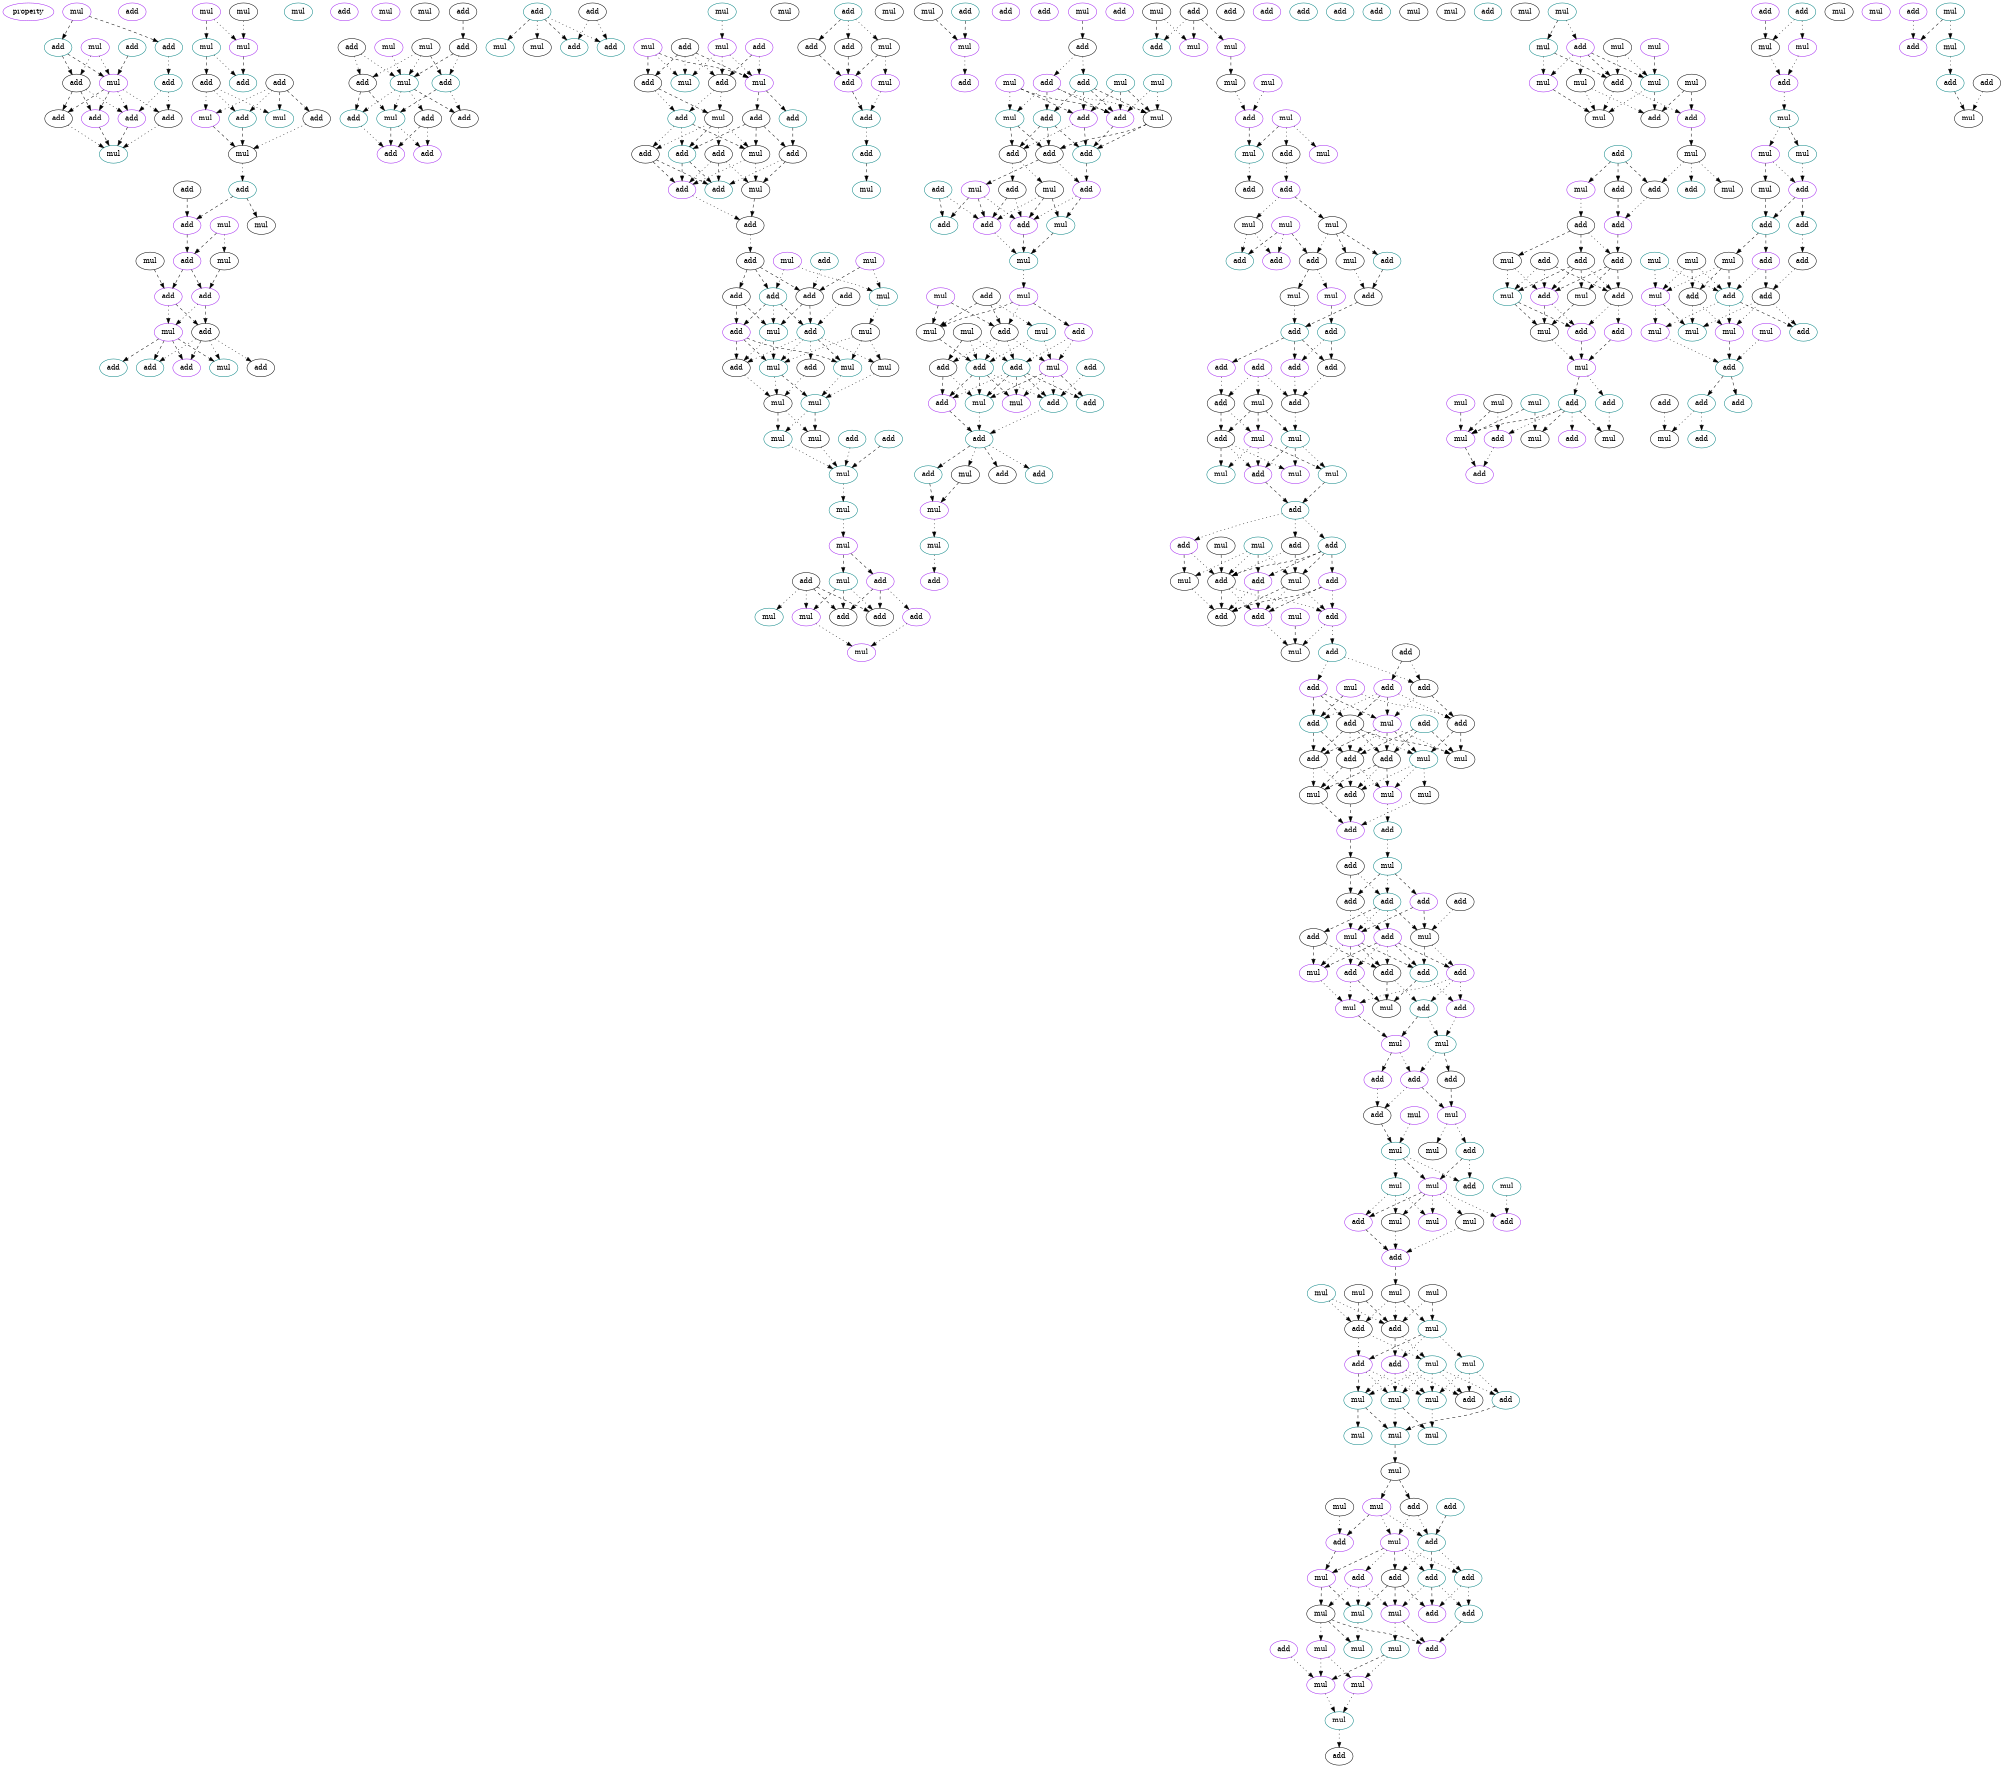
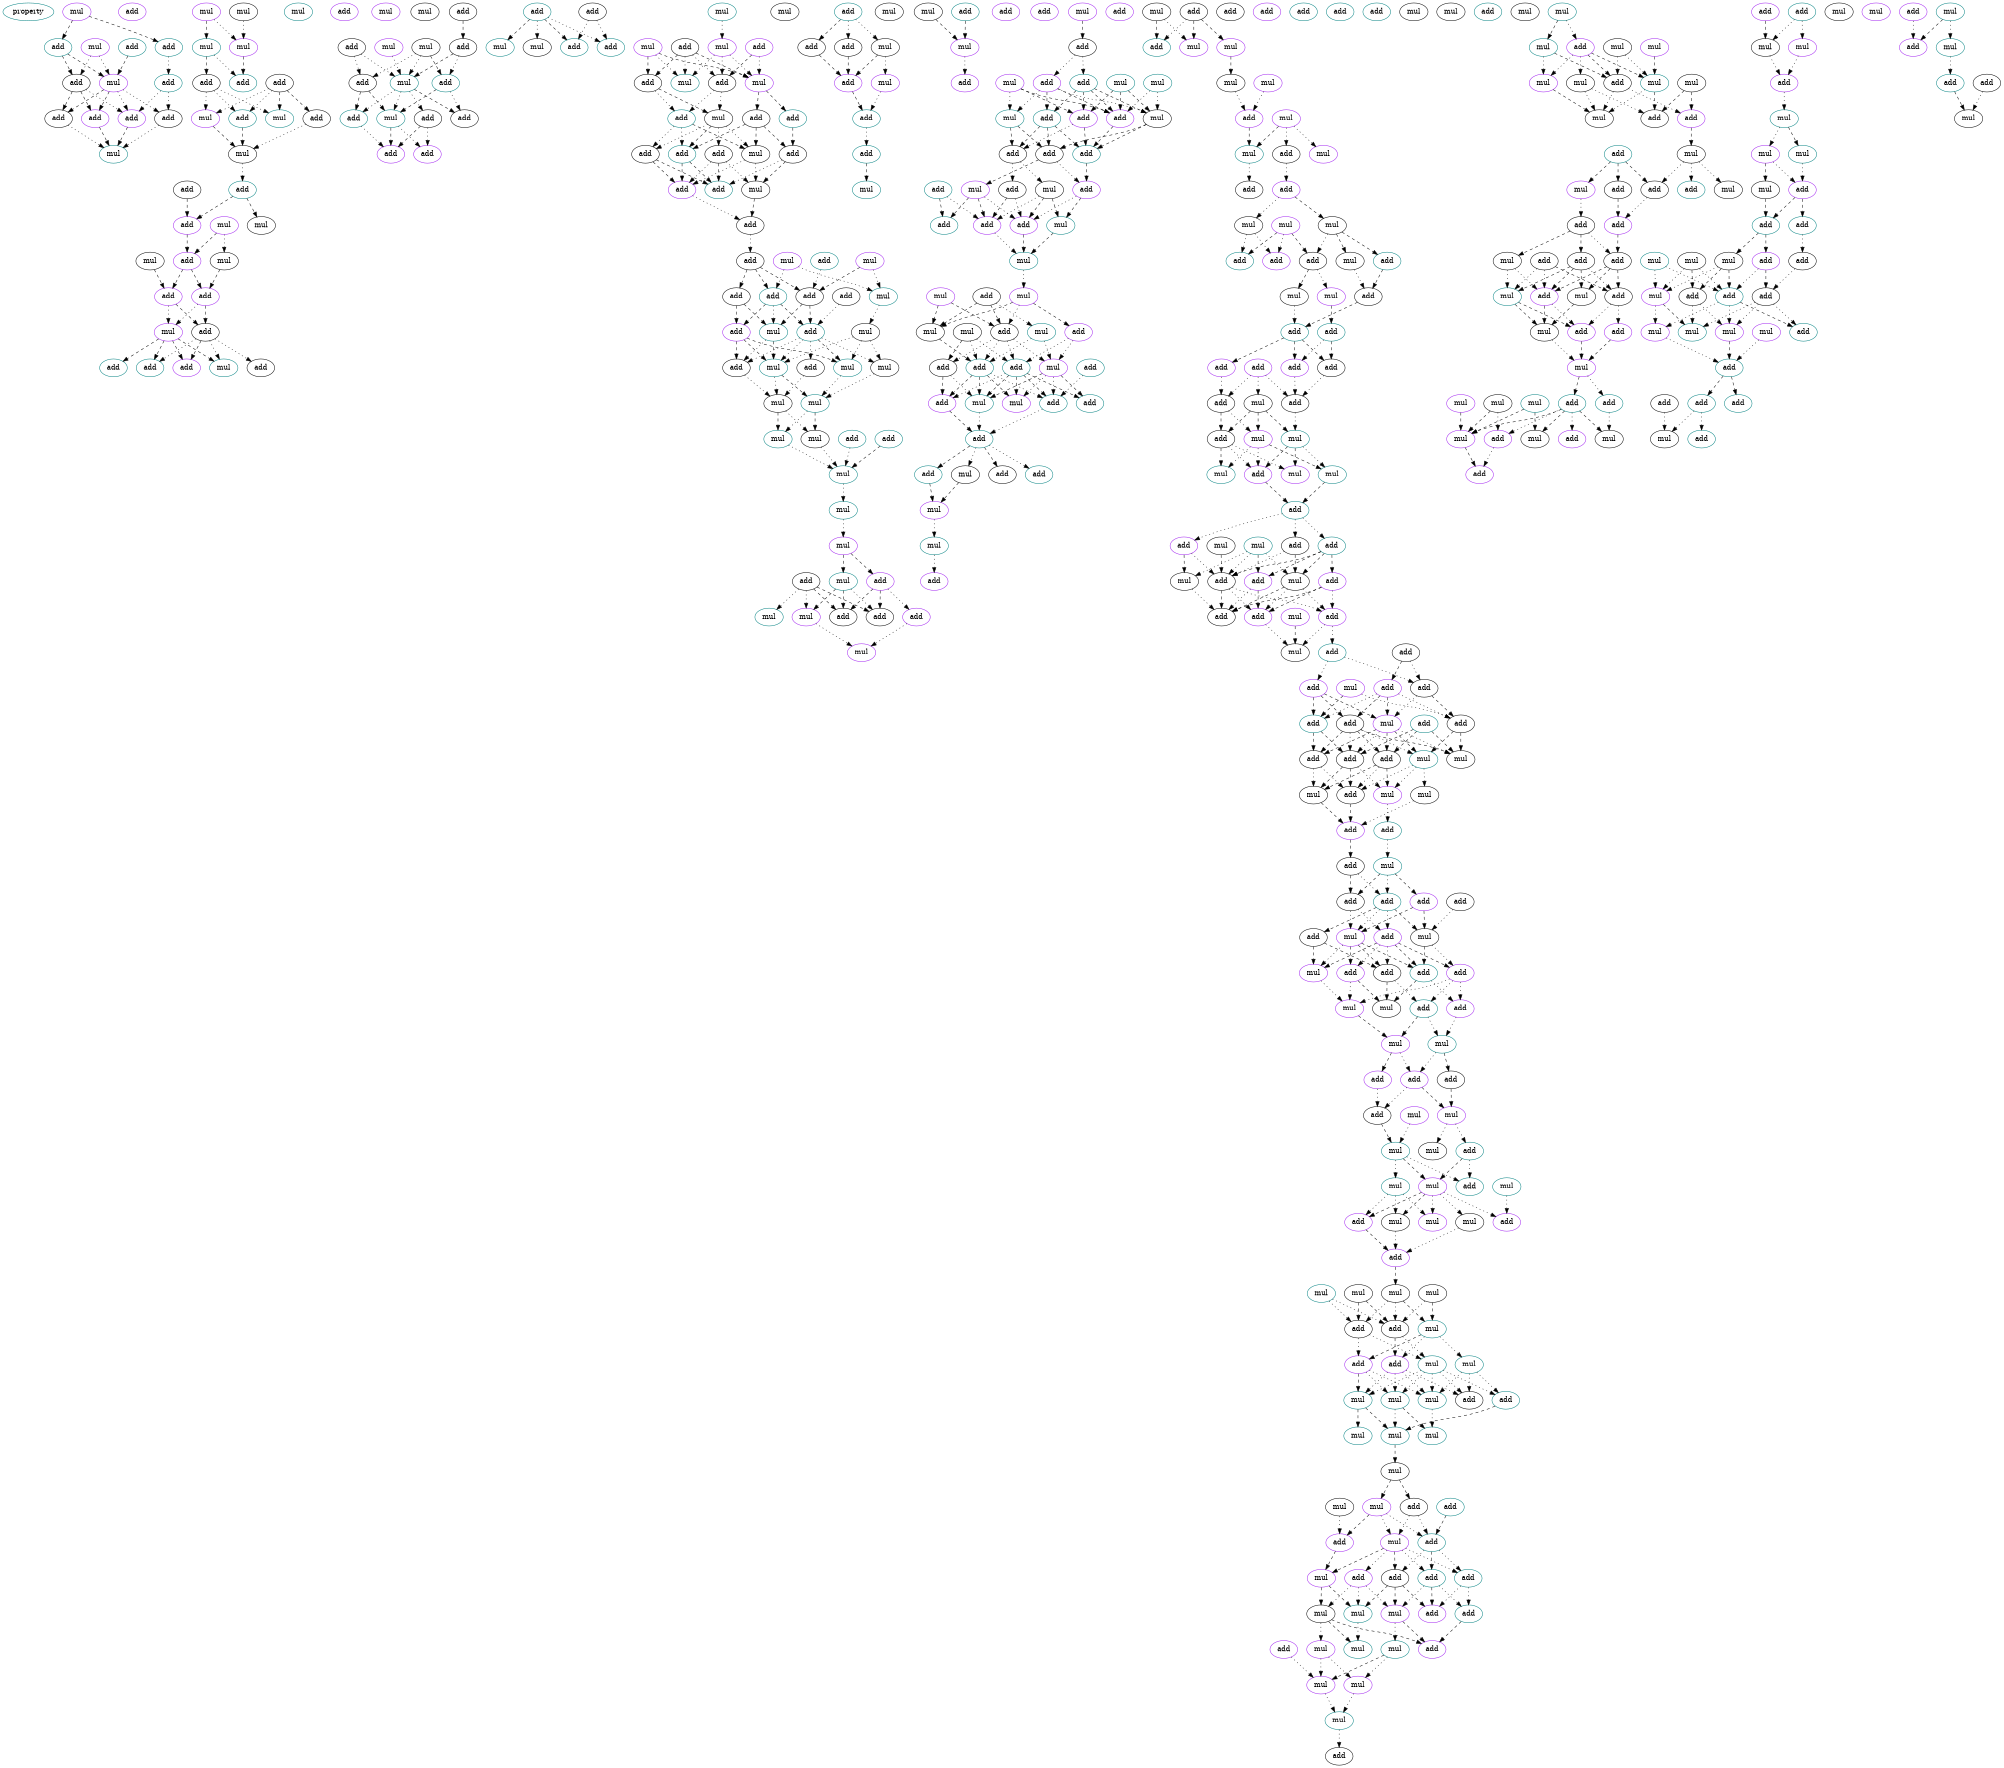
node "property": color purple -> teal
